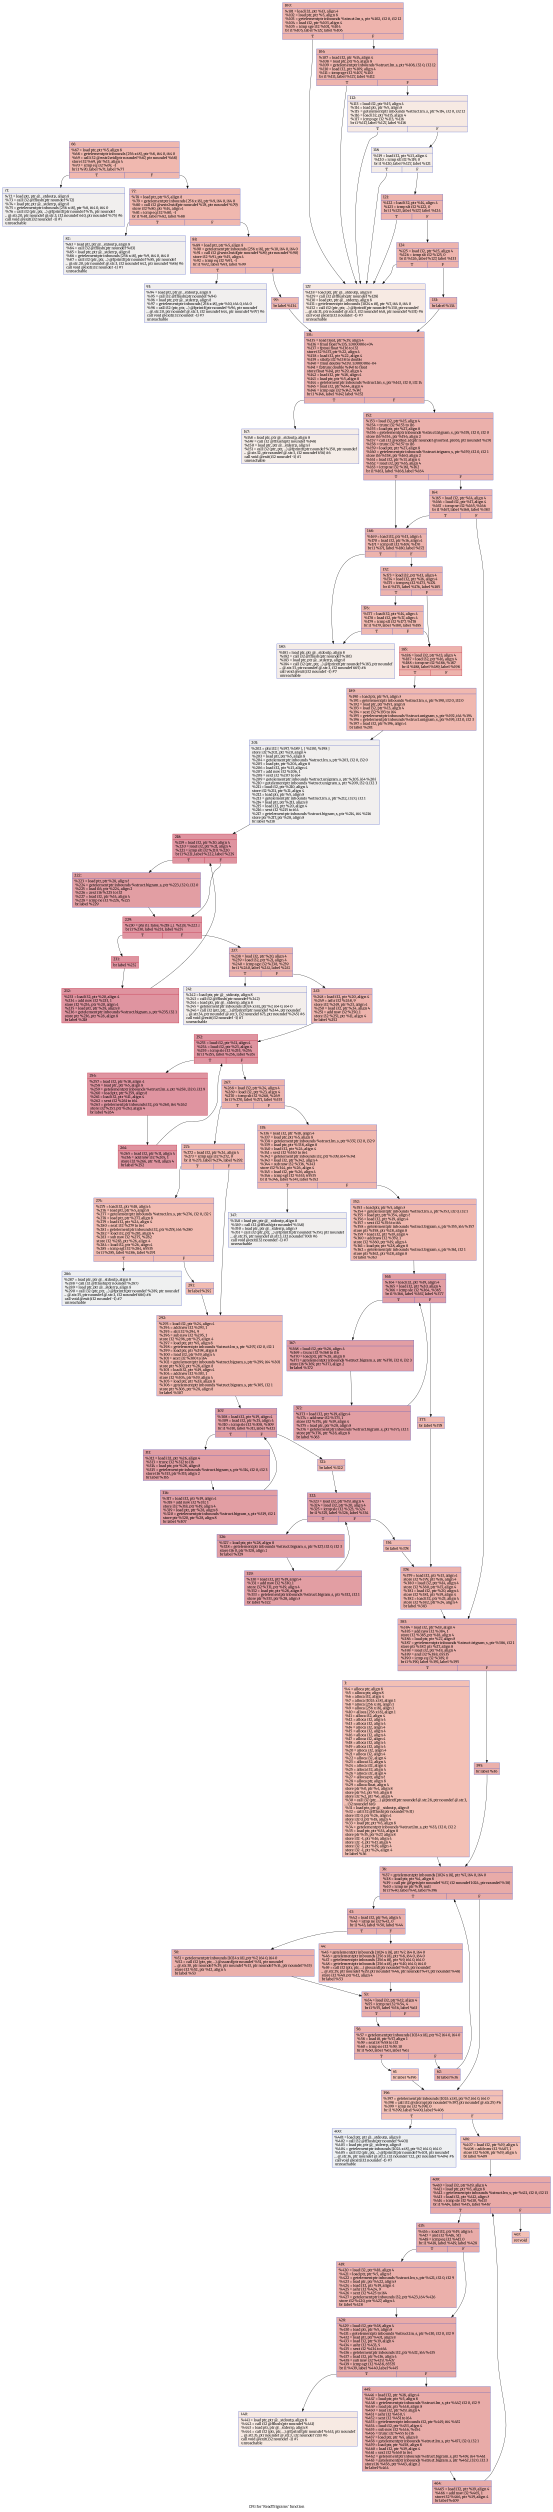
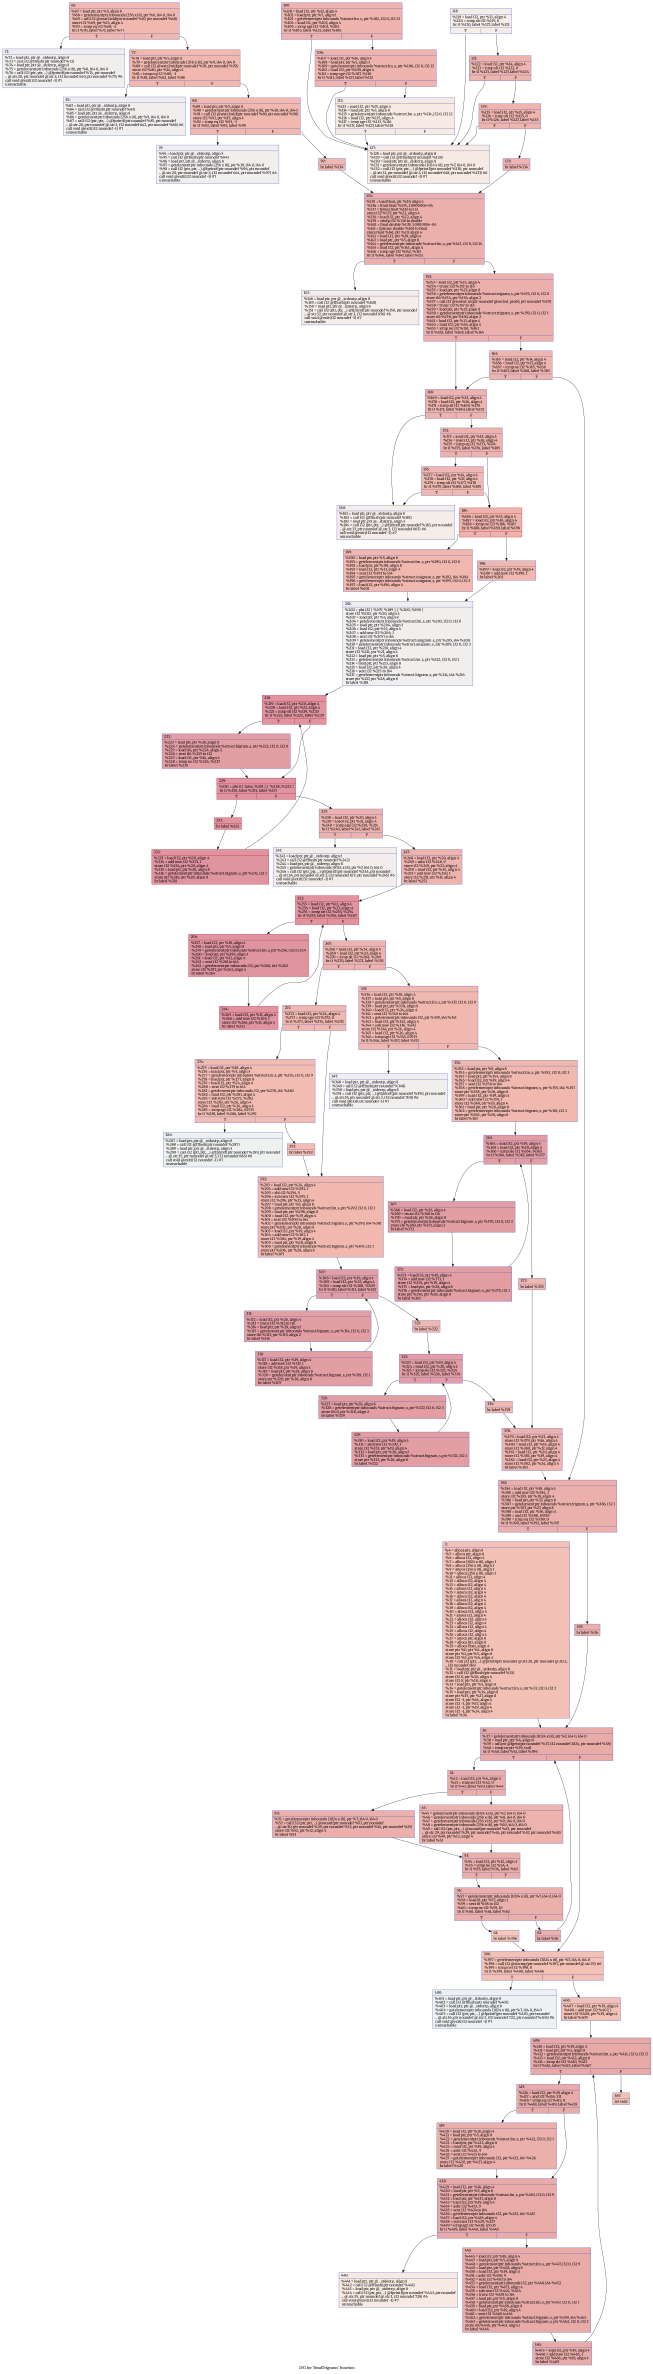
edge "112:" -> "118:": removed
node "198:": added
node "189:": text "br label %201" -> "br label %401"
